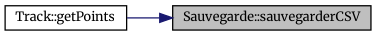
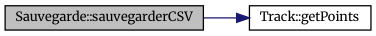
edge "Track::getPoints" -> "Sauvegarde::sauvegarderCSV": reversed
